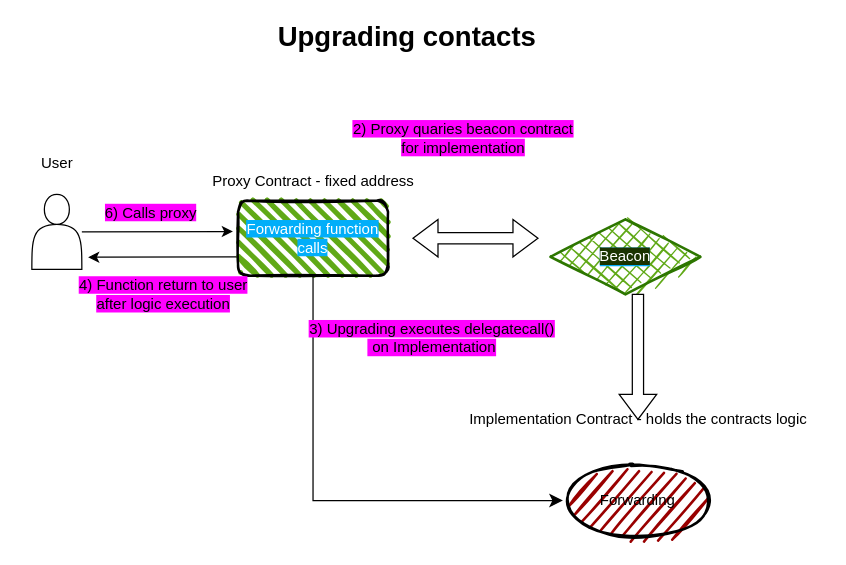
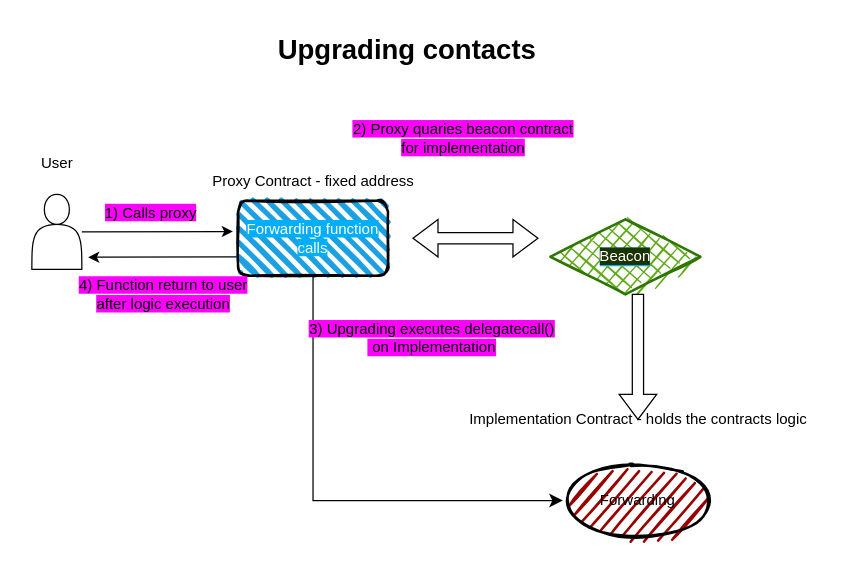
node "Upgrading contacts": moved (407, 38) -> (407, 51)
node "6) Calls proxy": label "6) Calls proxy" -> "1) Calls proxy"
node "Forwarding function calls": fillcolor #60a917 -> #1ba1e2
